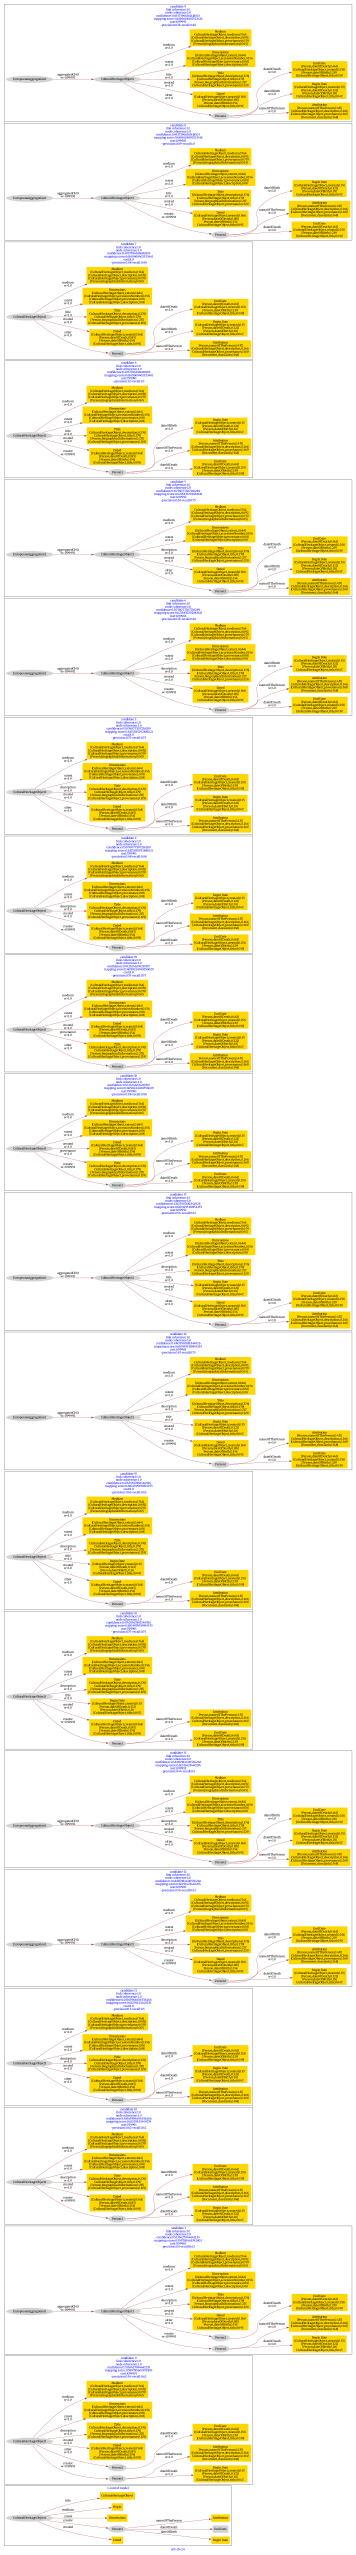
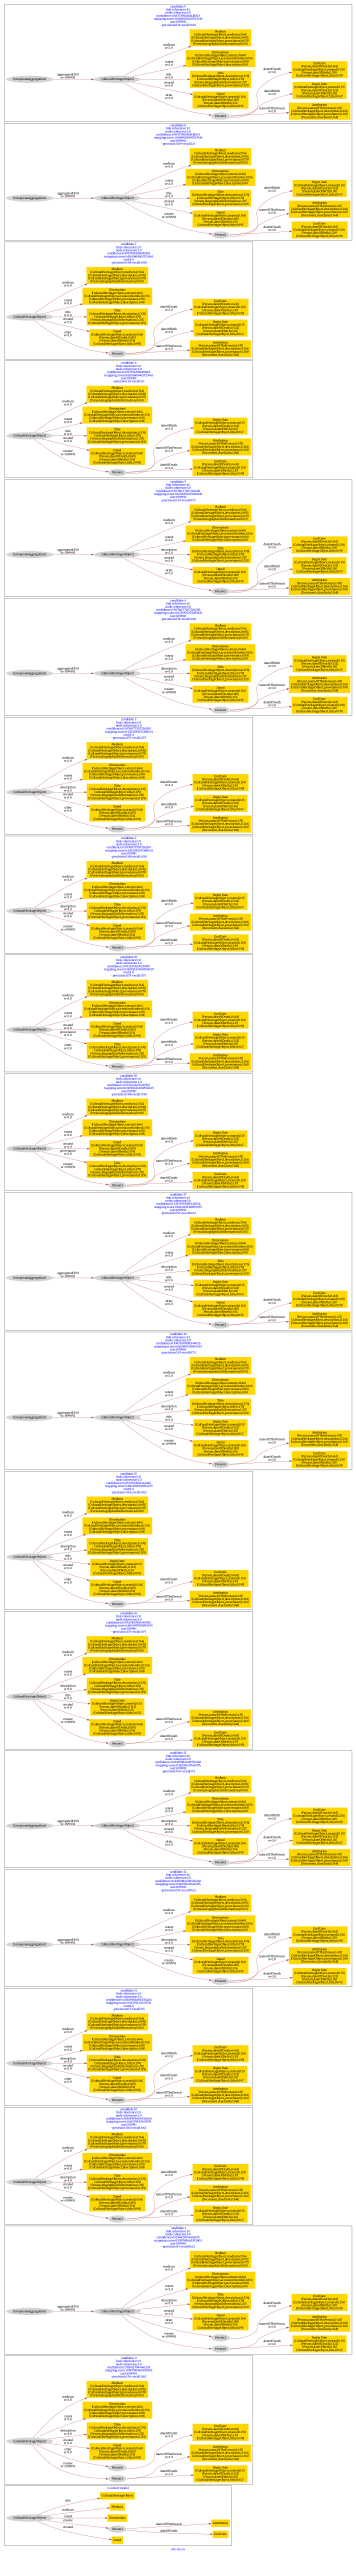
node "Begin": label "Begin" -> "Medium"
node "End Date": fillcolor lightgray -> gold
node "Begin Date": removed
